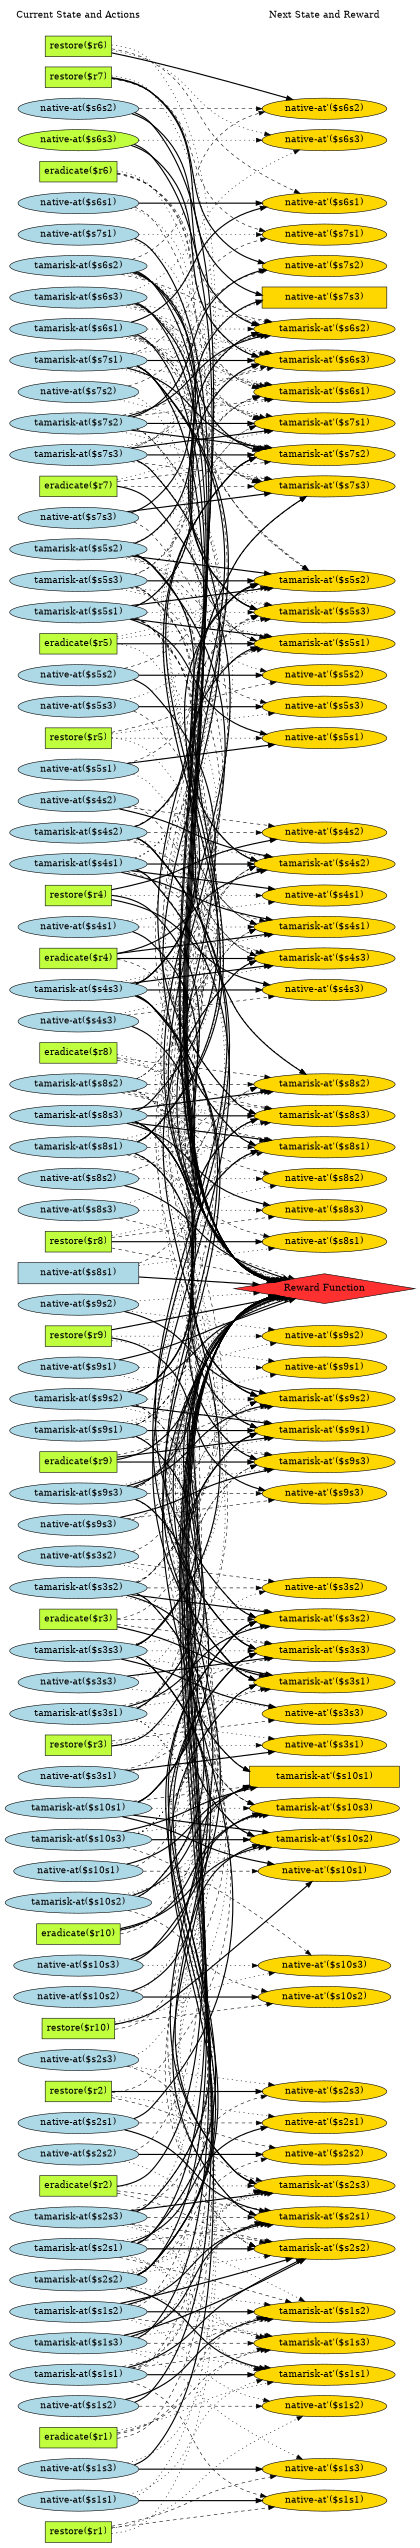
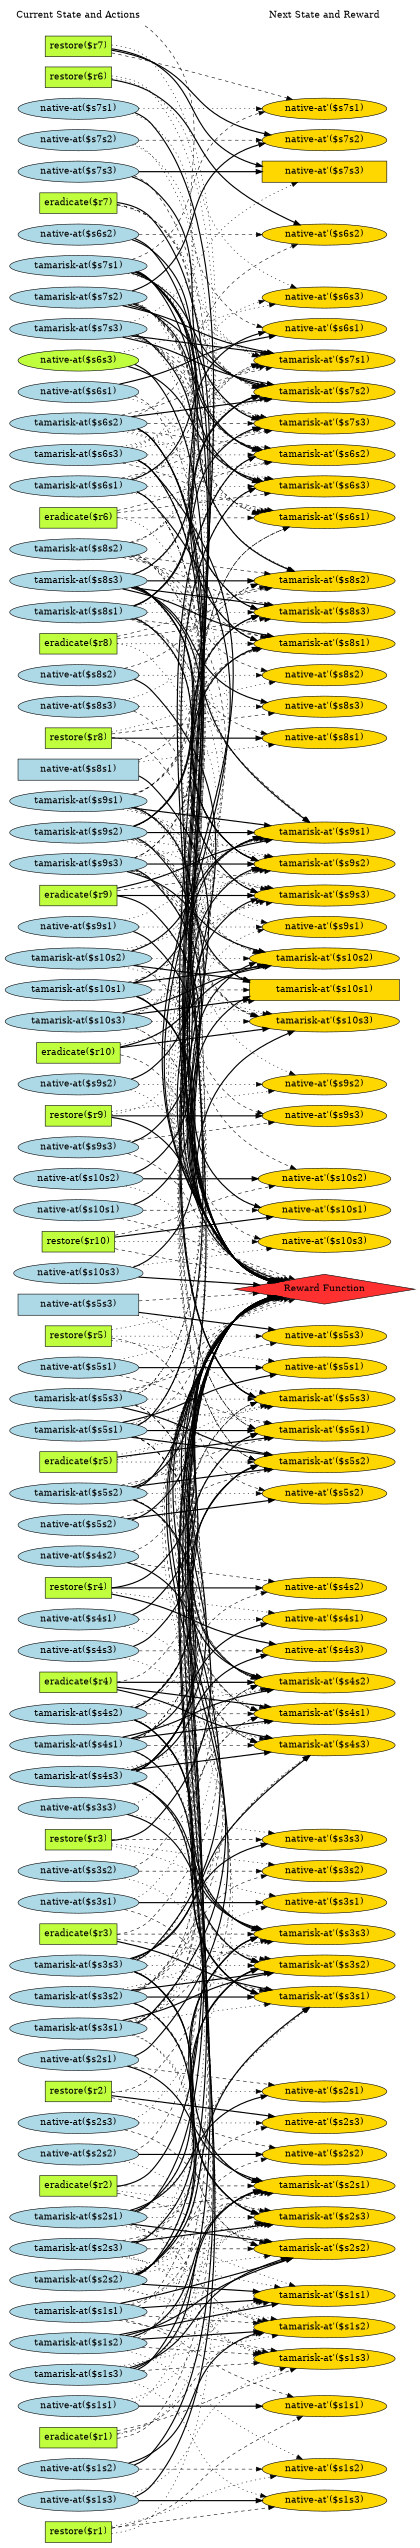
edge "restore($r6)" -> "native-at'($s6s1)": now "Current State and Actions" -> "native-at'($s6s1)"
node "native-at($s5s3)": shape ellipse -> box
edge "tamarisk-at($s1s2)" -> "tamarisk-at'($s1s1)": added
